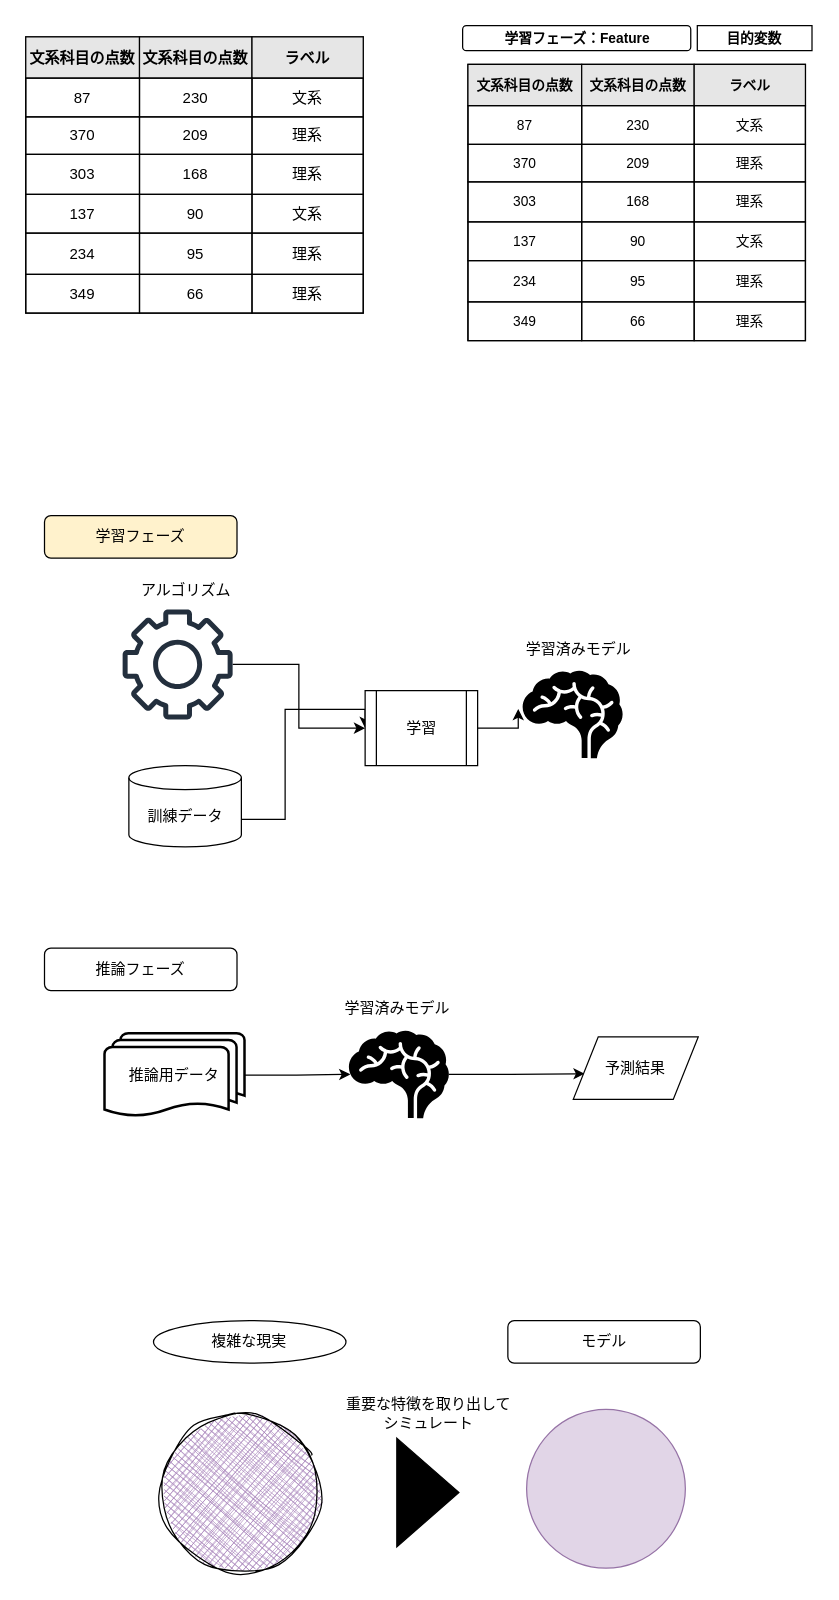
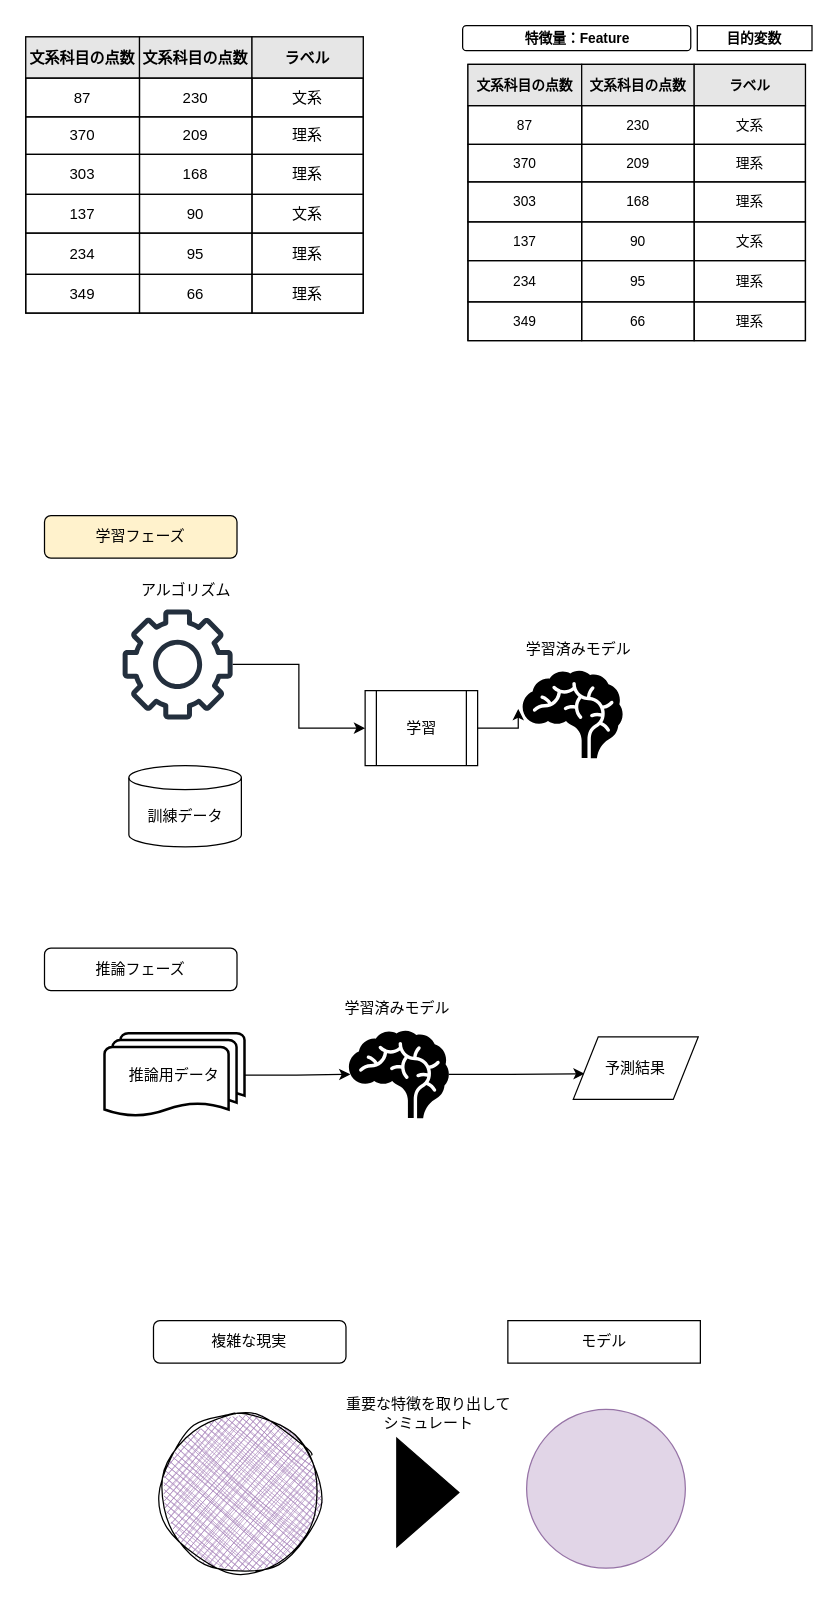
node "学習フェーズ：Feature": label "学習フェーズ：Feature" -> "特徴量：Feature"
edge "訓練データ" -> "学習": removed
node "複雑な現実": shape ellipse -> rounded rectangle
node "モデル": shape rounded rectangle -> rectangle
